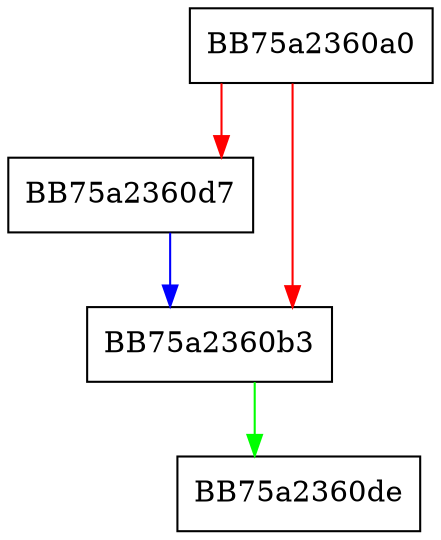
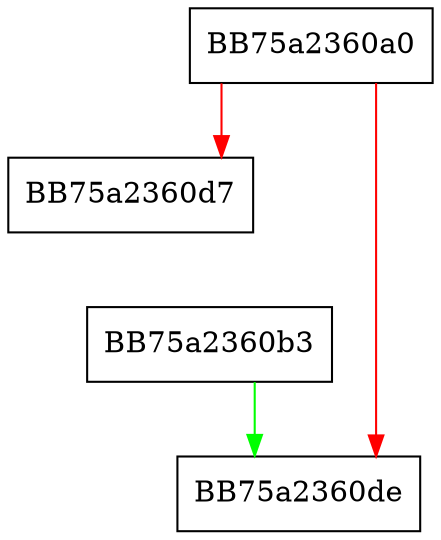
edge "BB75a2360a0" -> "BB75a2360b3": now "BB75a2360a0" -> "BB75a2360de"
edge "BB75a2360d7" -> "BB75a2360b3": removed
